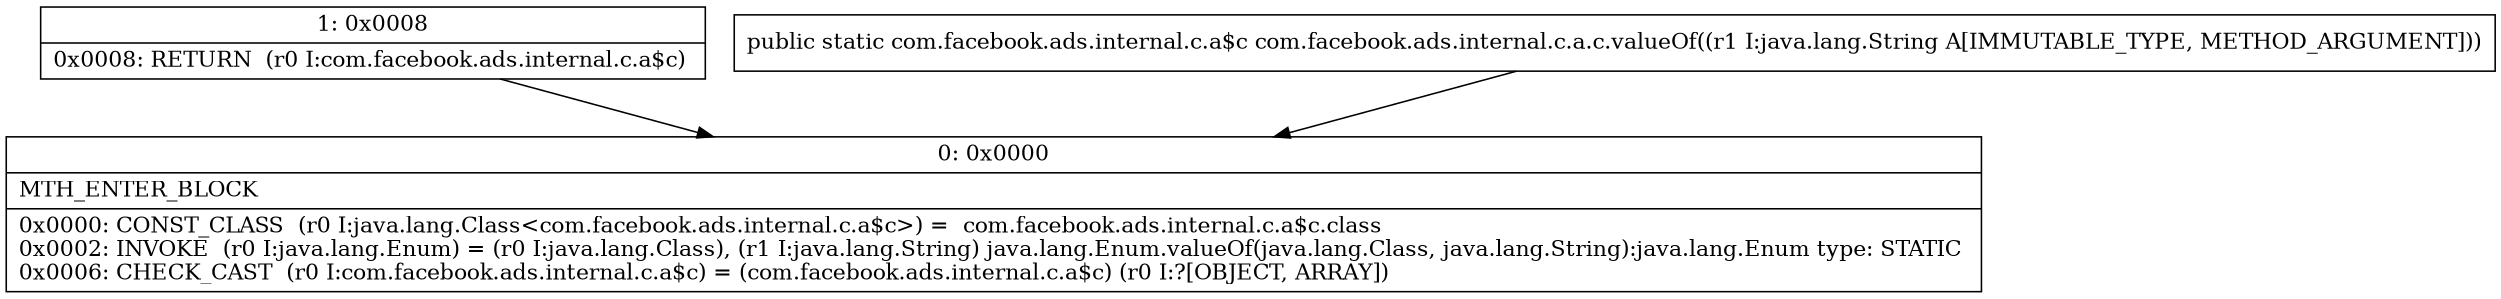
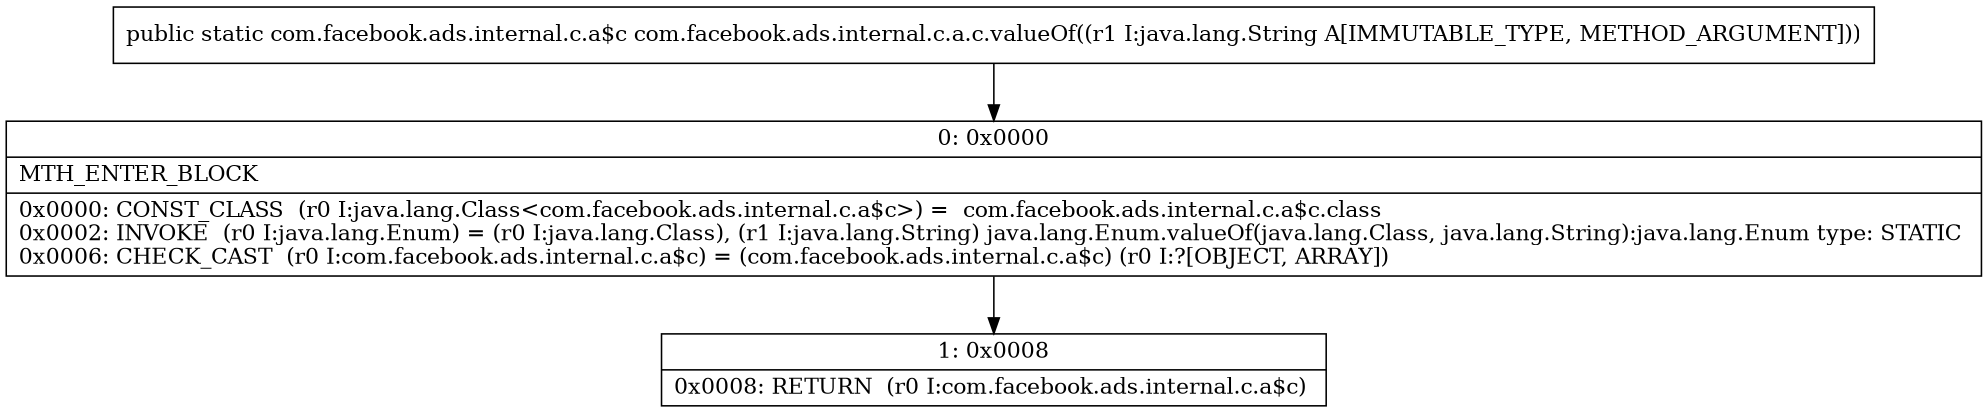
edge "1: 0x0008" -> "0: 0x0000": reversed
